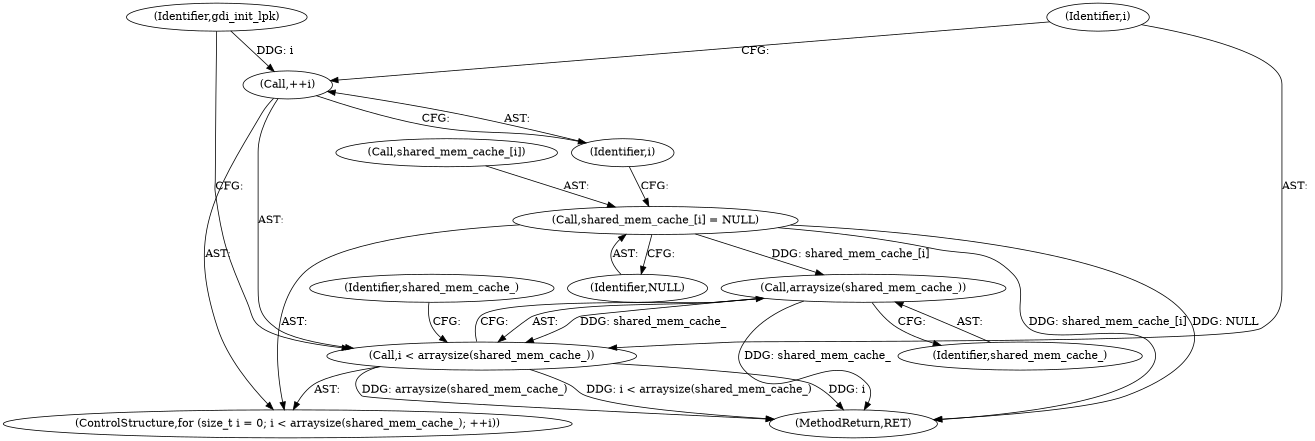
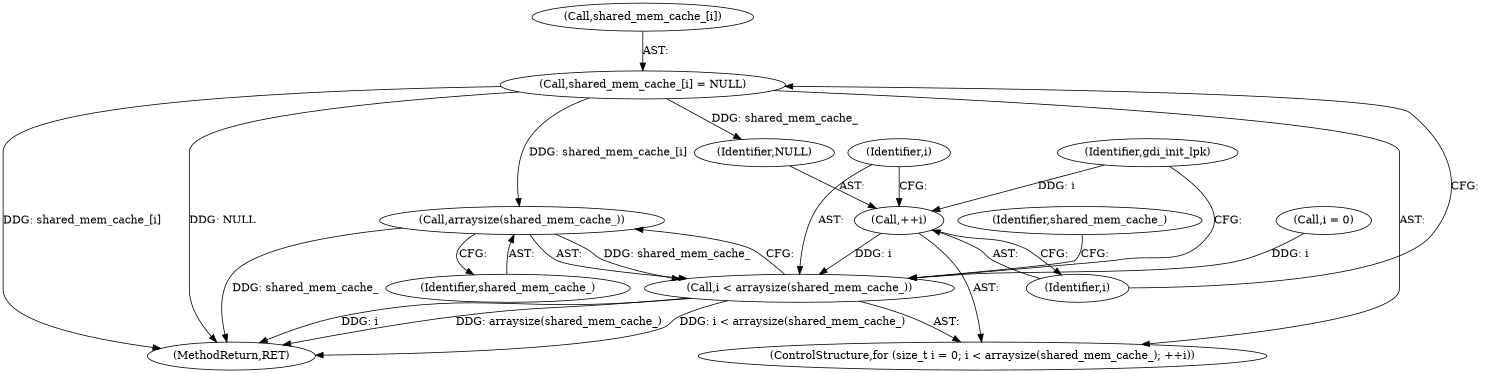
edge "(Call,++i)" -> "(Call,i < arraysize(shared_mem_cache_))": label "AST: " -> "DDG: i"
node "(Call,i = 0)": added
edge "(Call,shared_mem_cache_[i] = NULL)" -> "(Identifier,NULL)": label "CFG: " -> "DDG: shared_mem_cache_"
edge "(Identifier,NULL)" -> "(Call,shared_mem_cache_[i] = NULL)": now "(Identifier,NULL)" -> "(Call,++i)"
